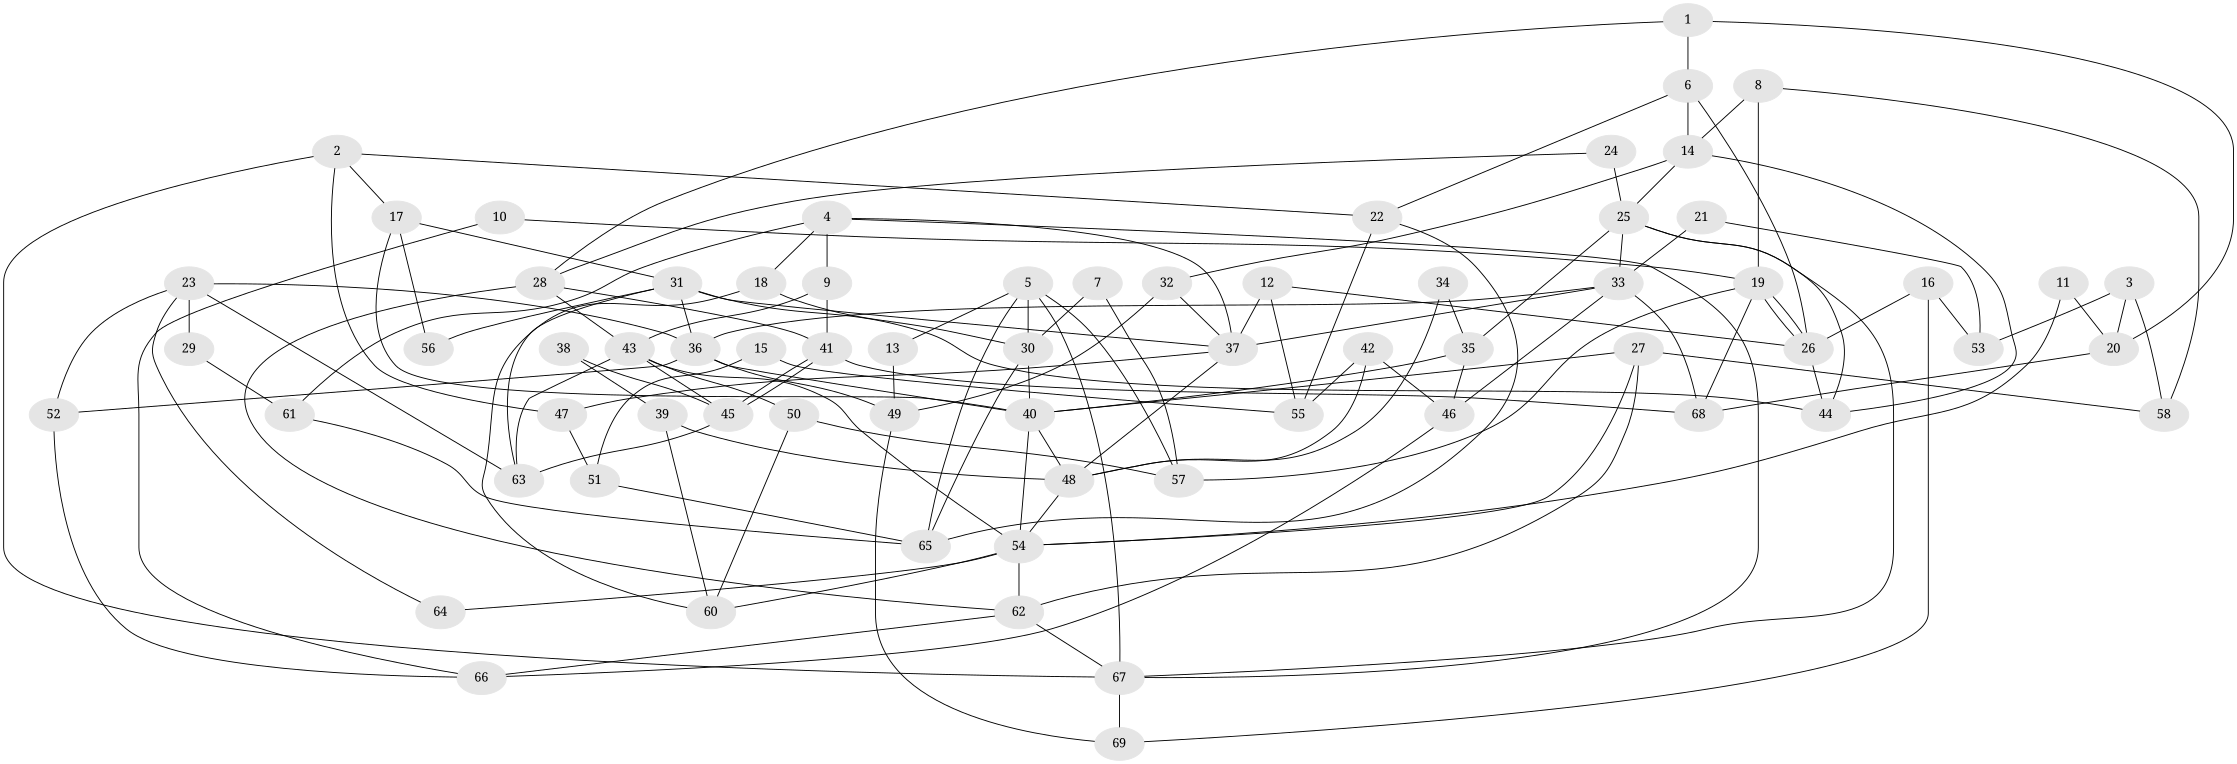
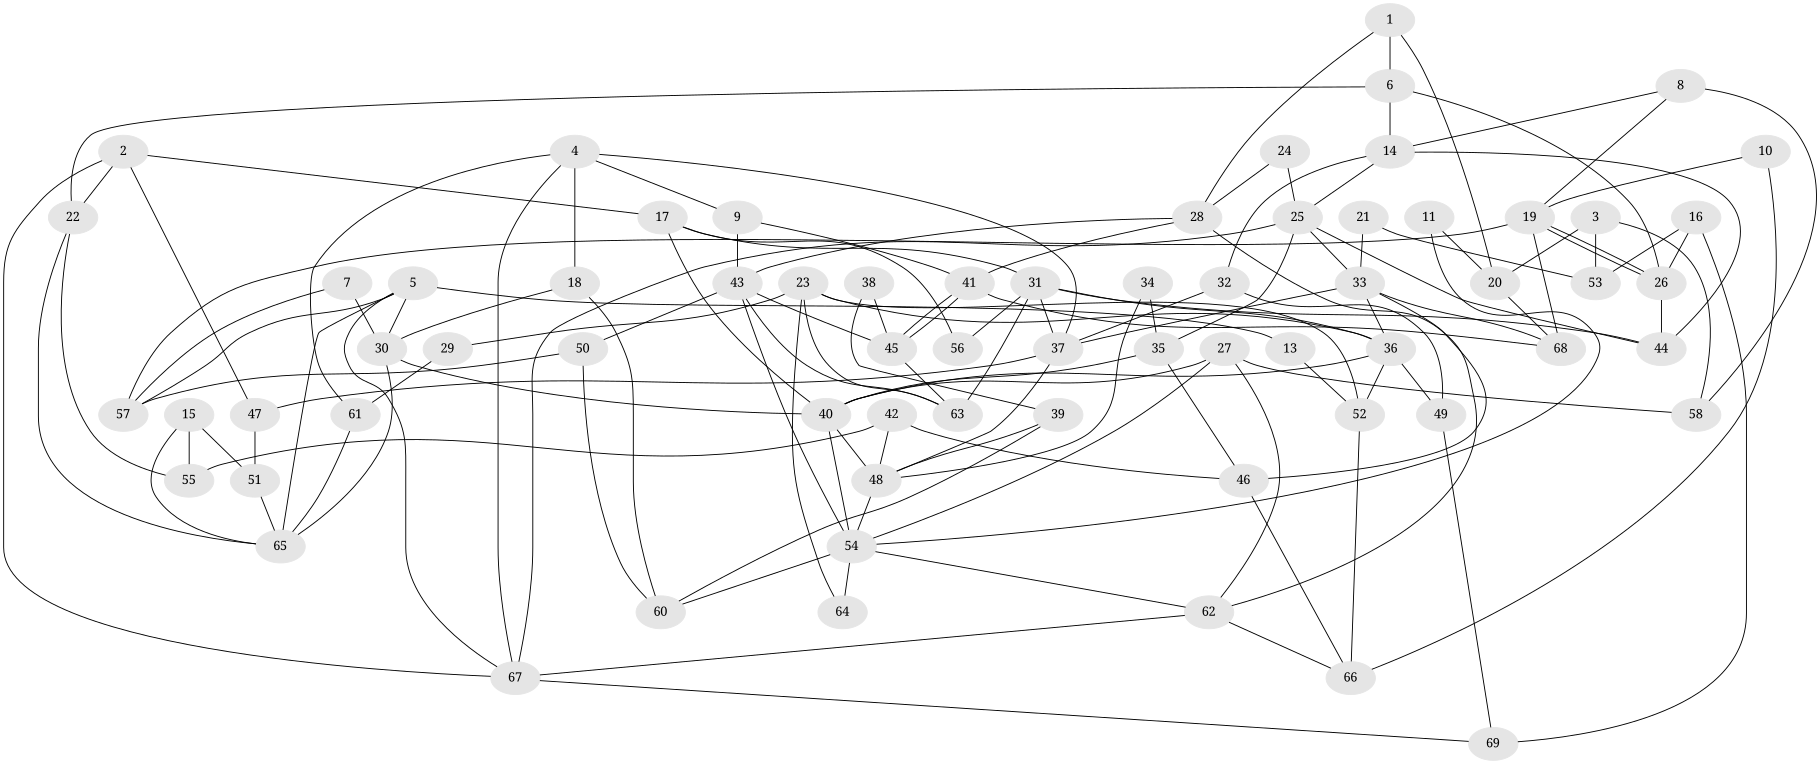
node "12": removed
edge "13" -- "49": now "13" -- "52"
edge "15" -- "65": added
